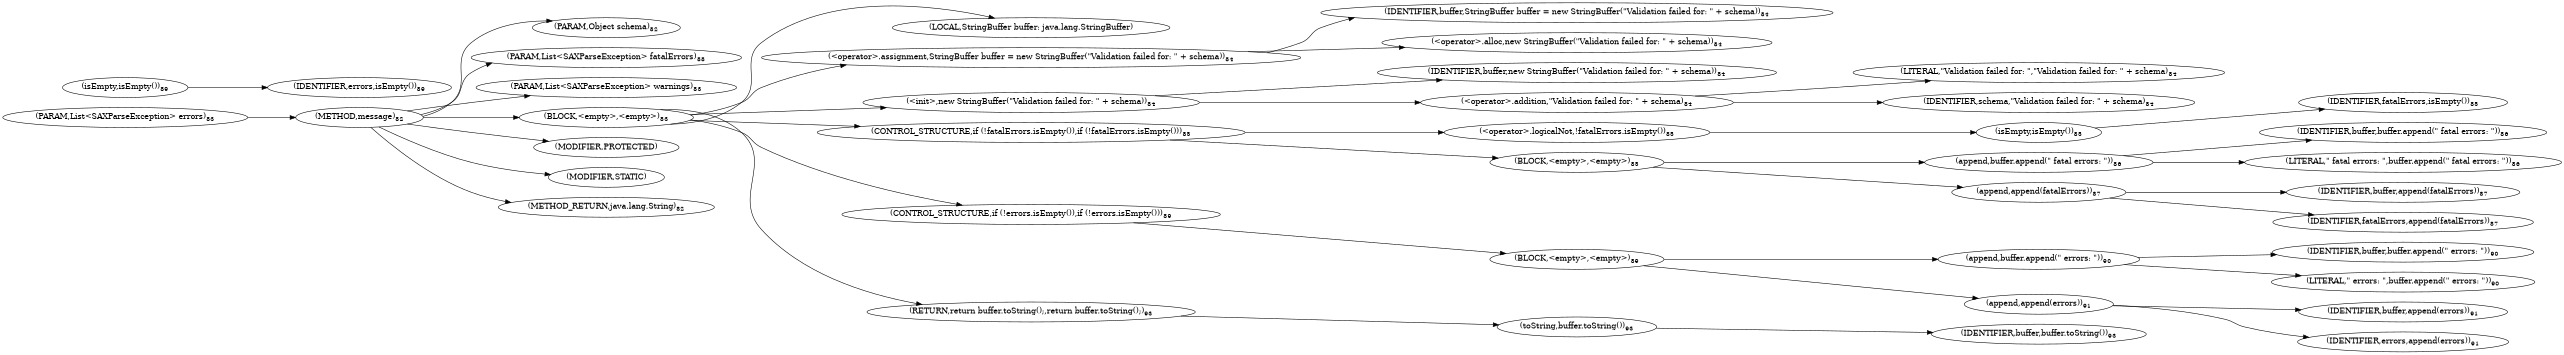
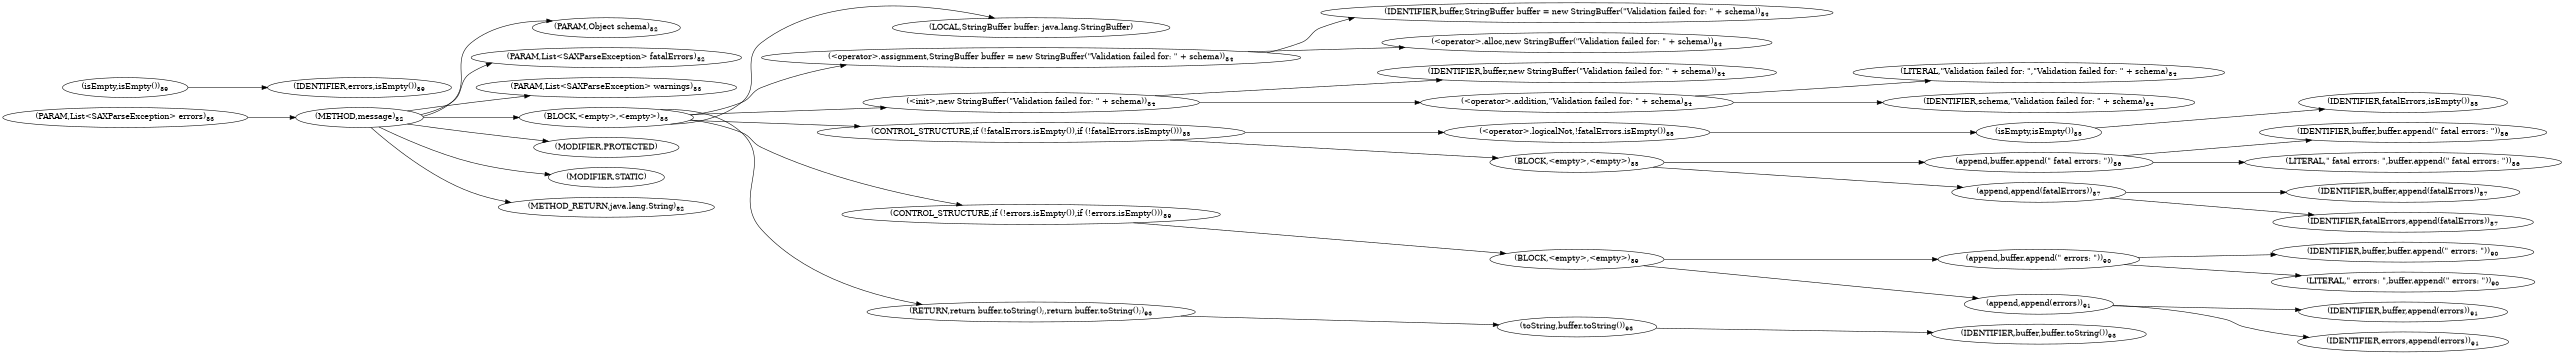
node "(PARAM,List<SAXParseException> fatalErrors)": text "88" -> "82"
